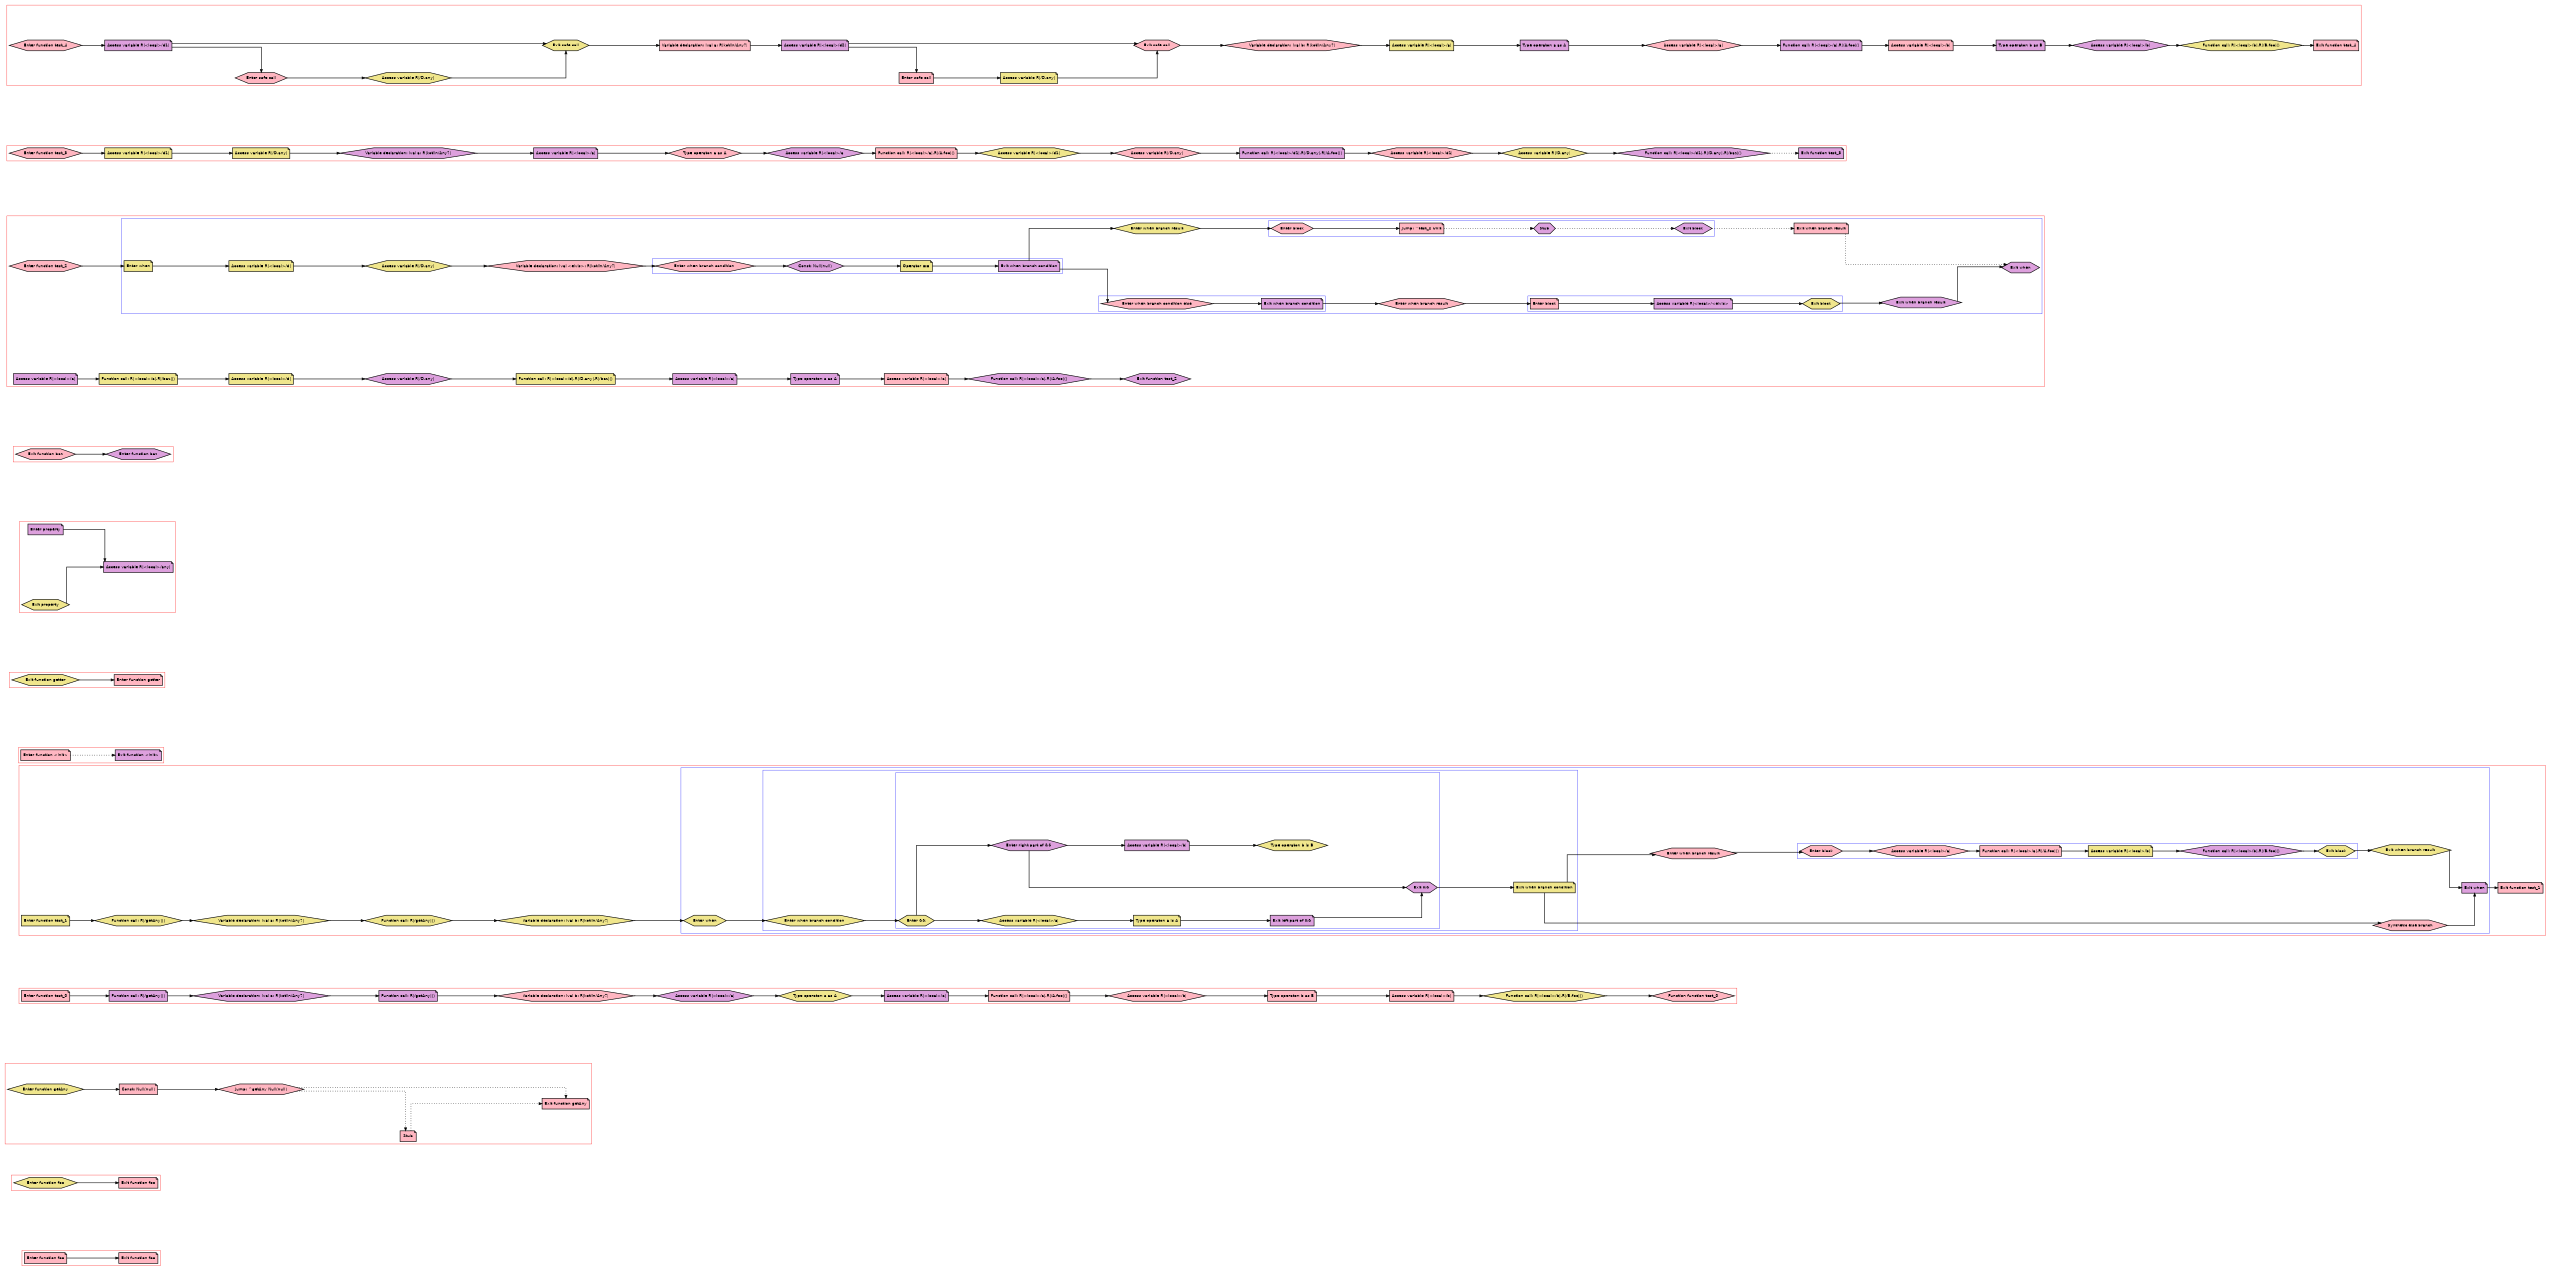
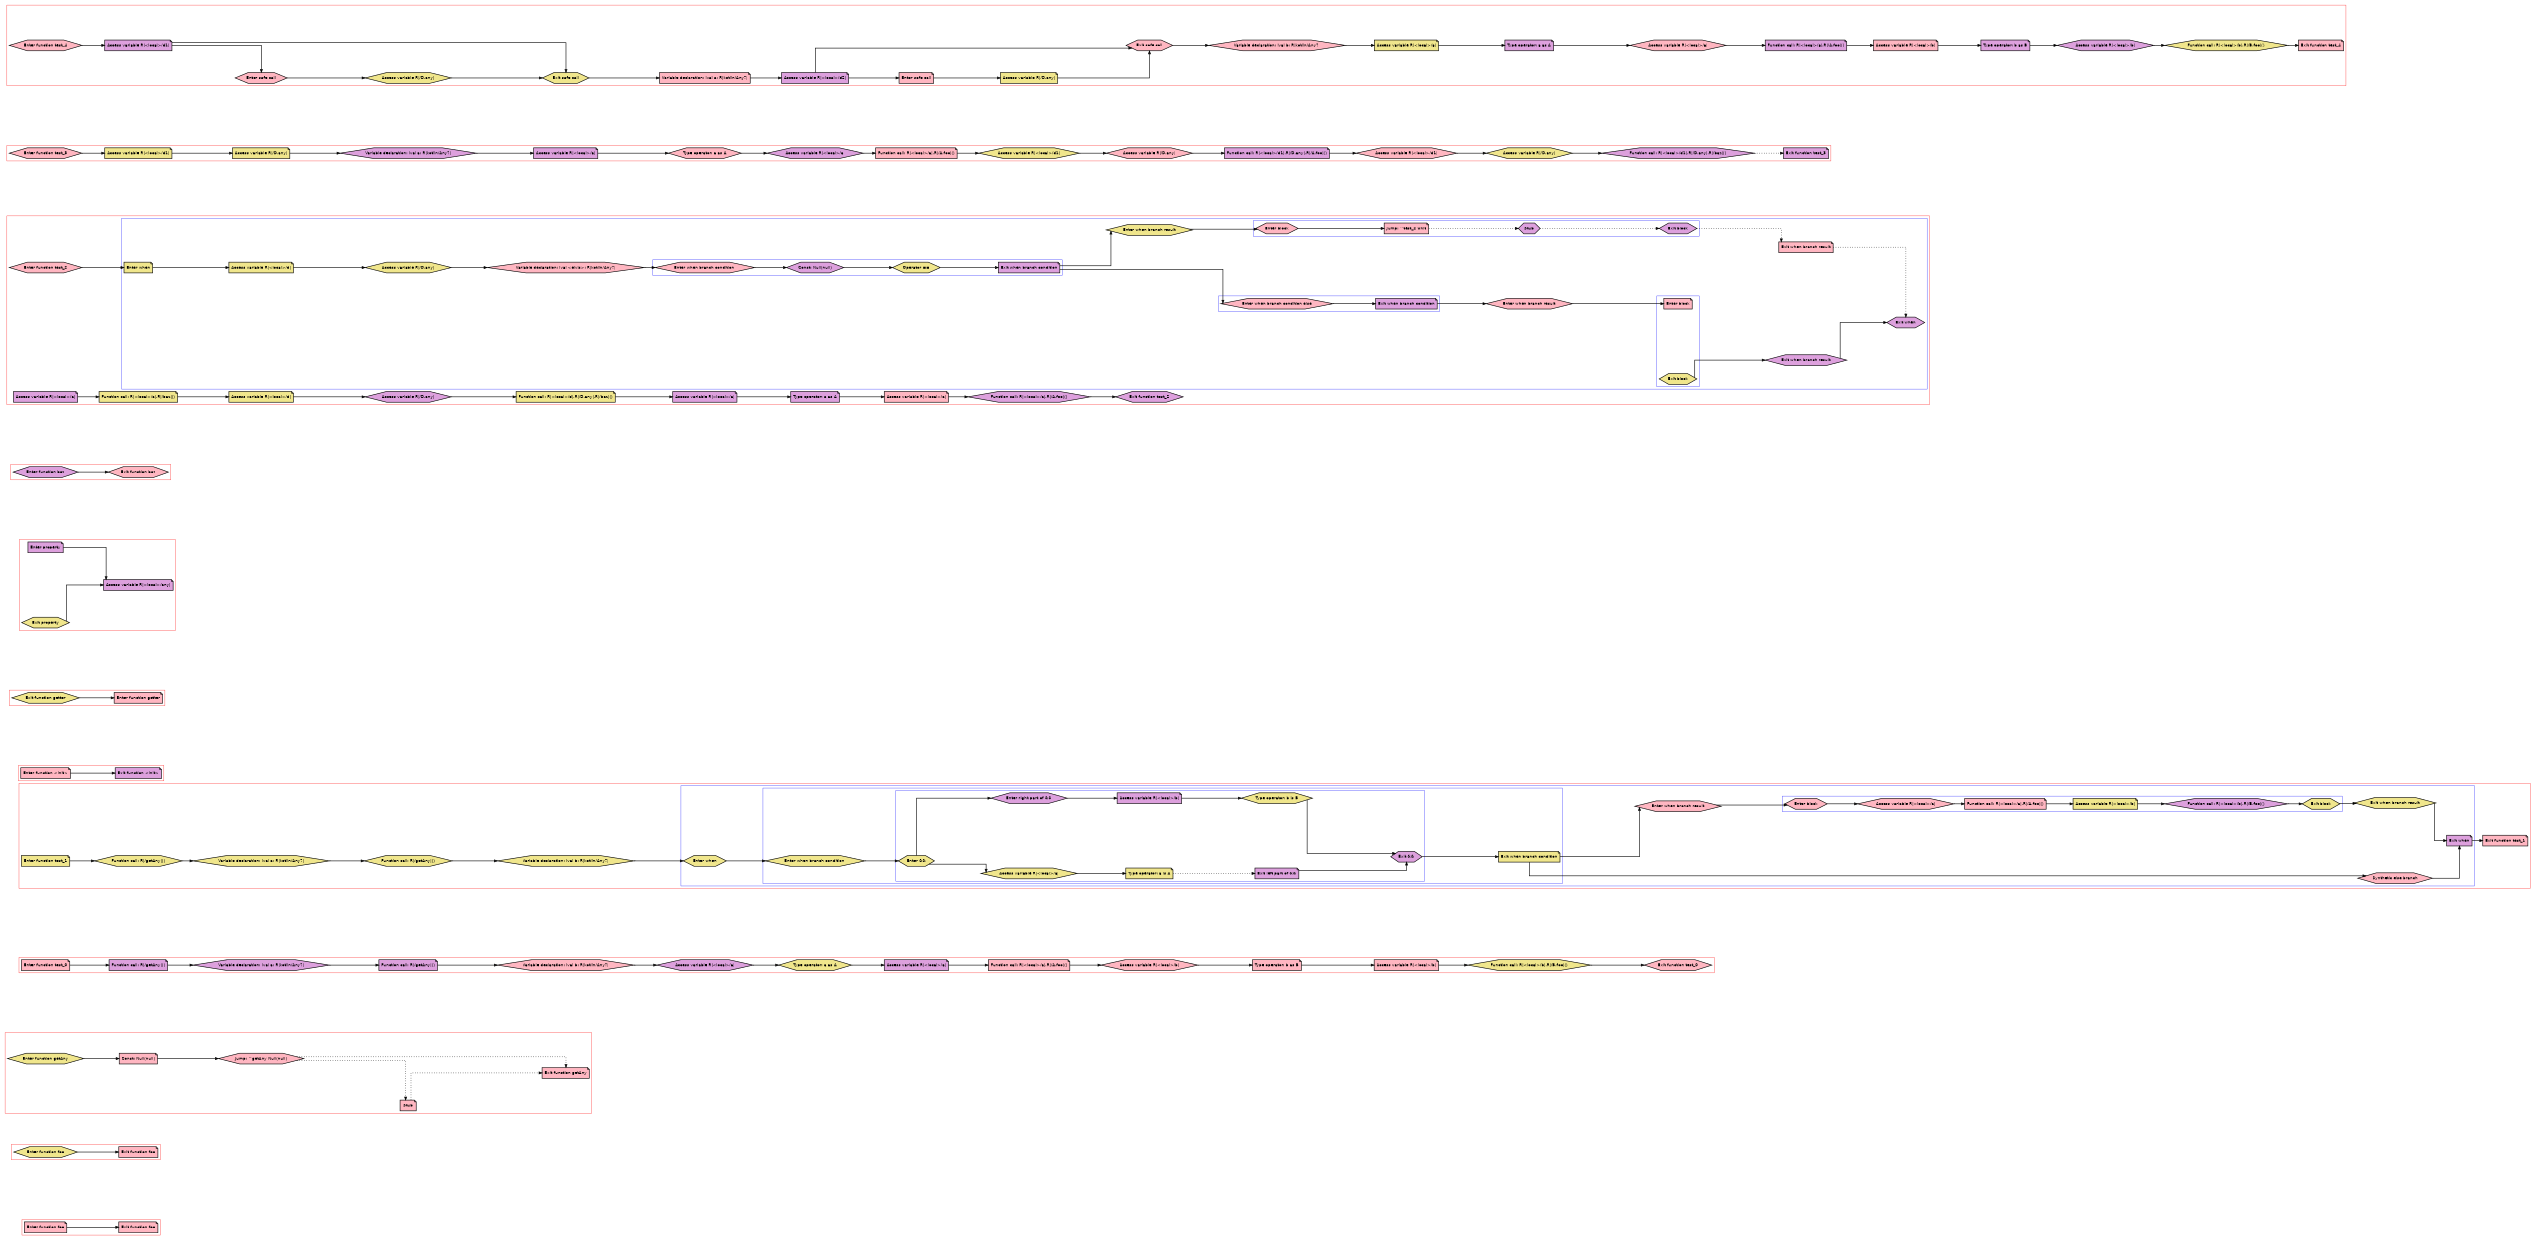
node "Operator ==": shape note -> hexagon
node "Access variable R|<local>/<elvis>|": removed
edge "Exit function baz" -> "Enter function baz": reversed
edge "Enter function <init>" -> "Exit function <init>": style dotted -> solid
edge "Enter right part of &&" -> "Exit &&": now "Type operator: b is B" -> "Exit &&"
edge "Type operator: a is A" -> "Exit left part of &&": style solid -> dotted
node "Function function test_0": label "Function function test_0" -> "Exit function test_0"
